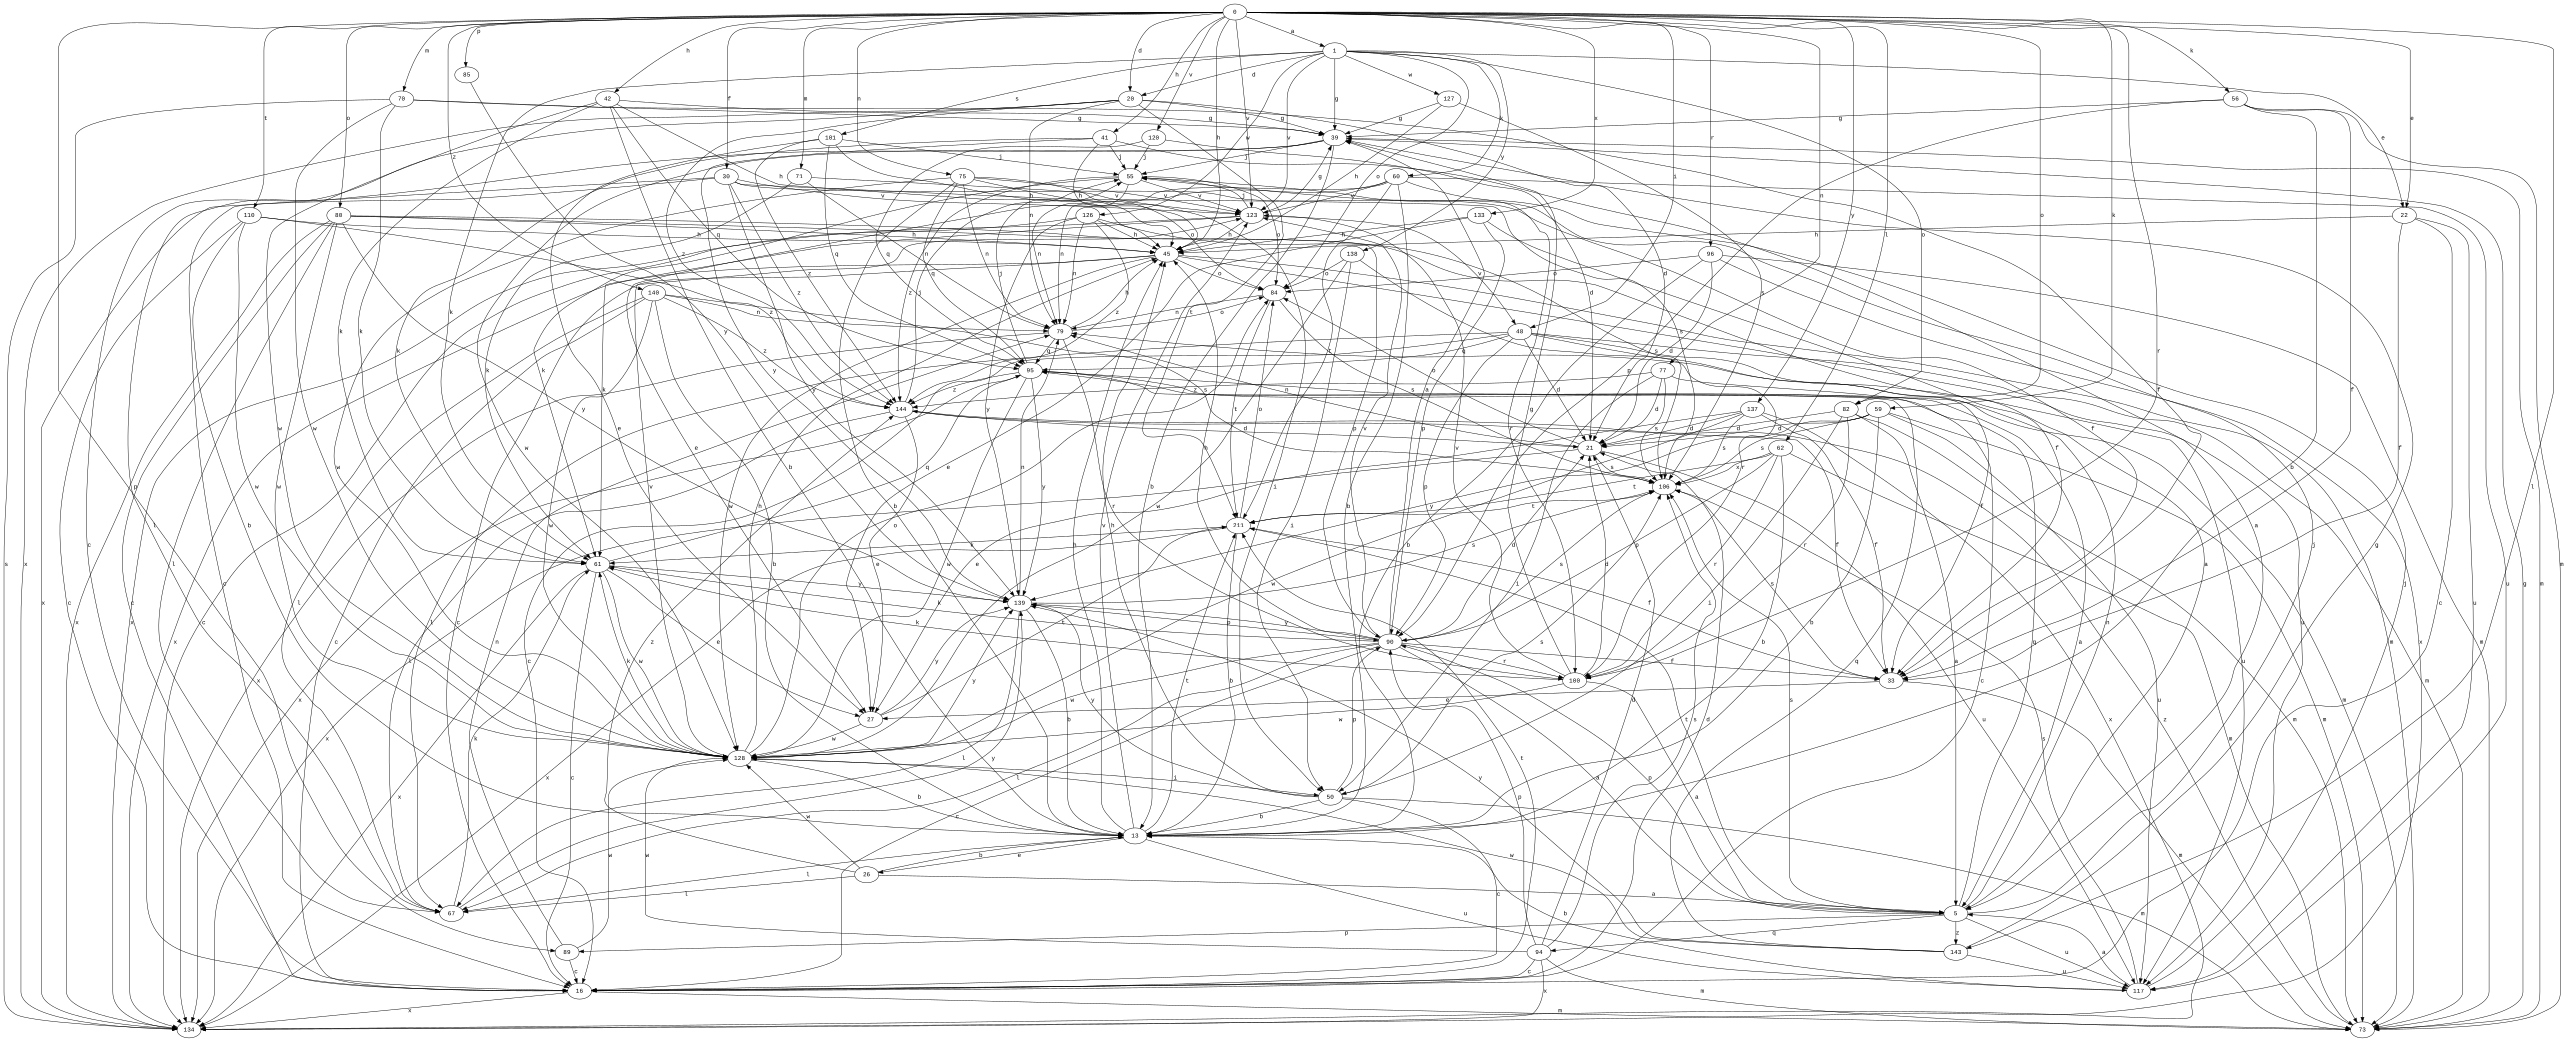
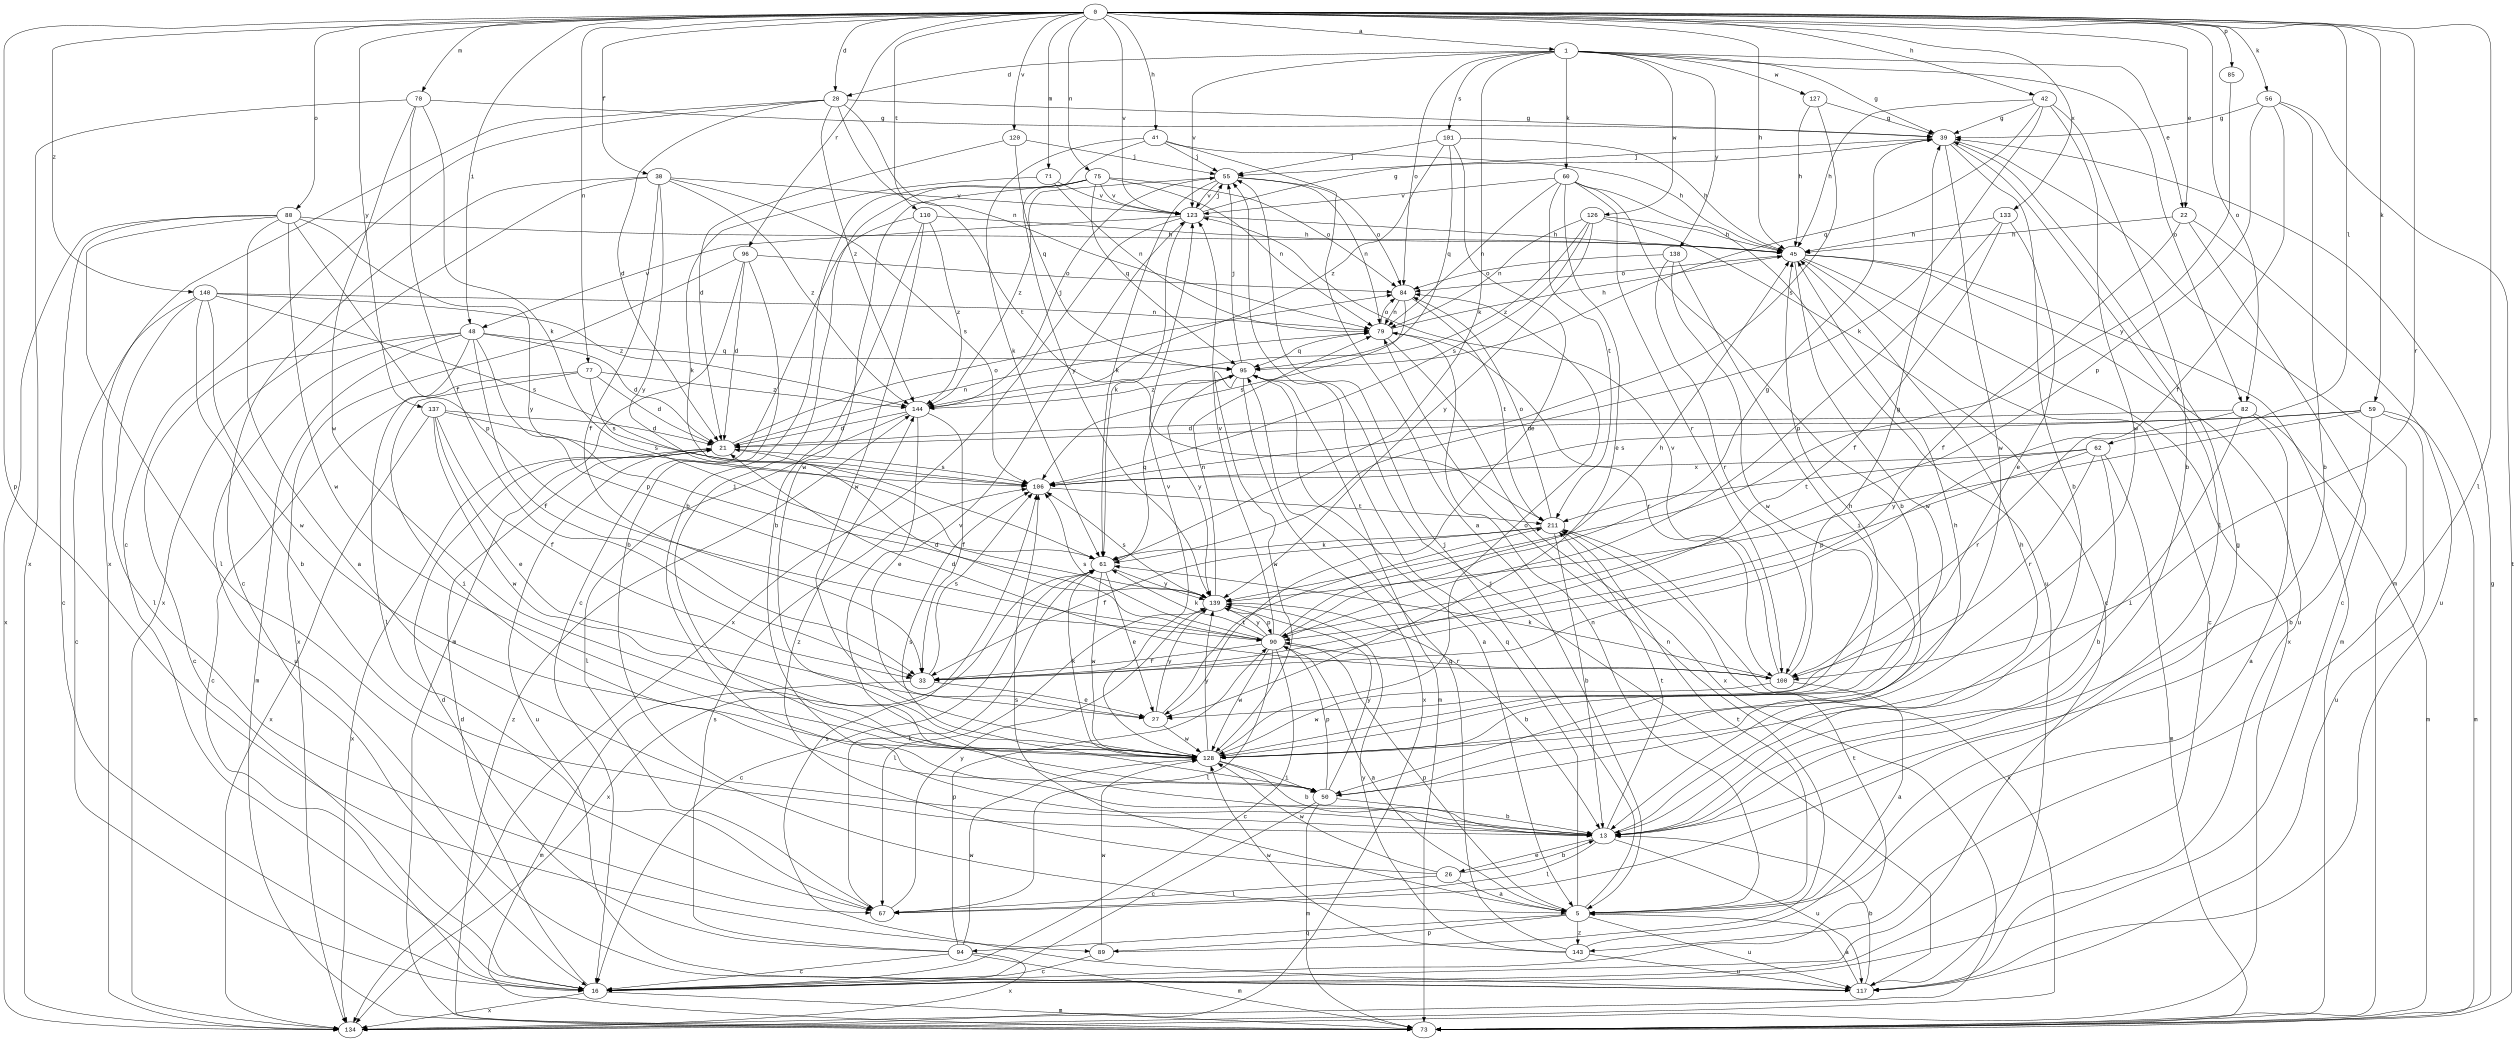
edge "126" -> "134": now "126" -> "16"
edge "90" -> "39": label "a" -> "g"
edge "70" -> "134": label "s" -> "x"
edge "56" -> "73": label "m" -> "t"
